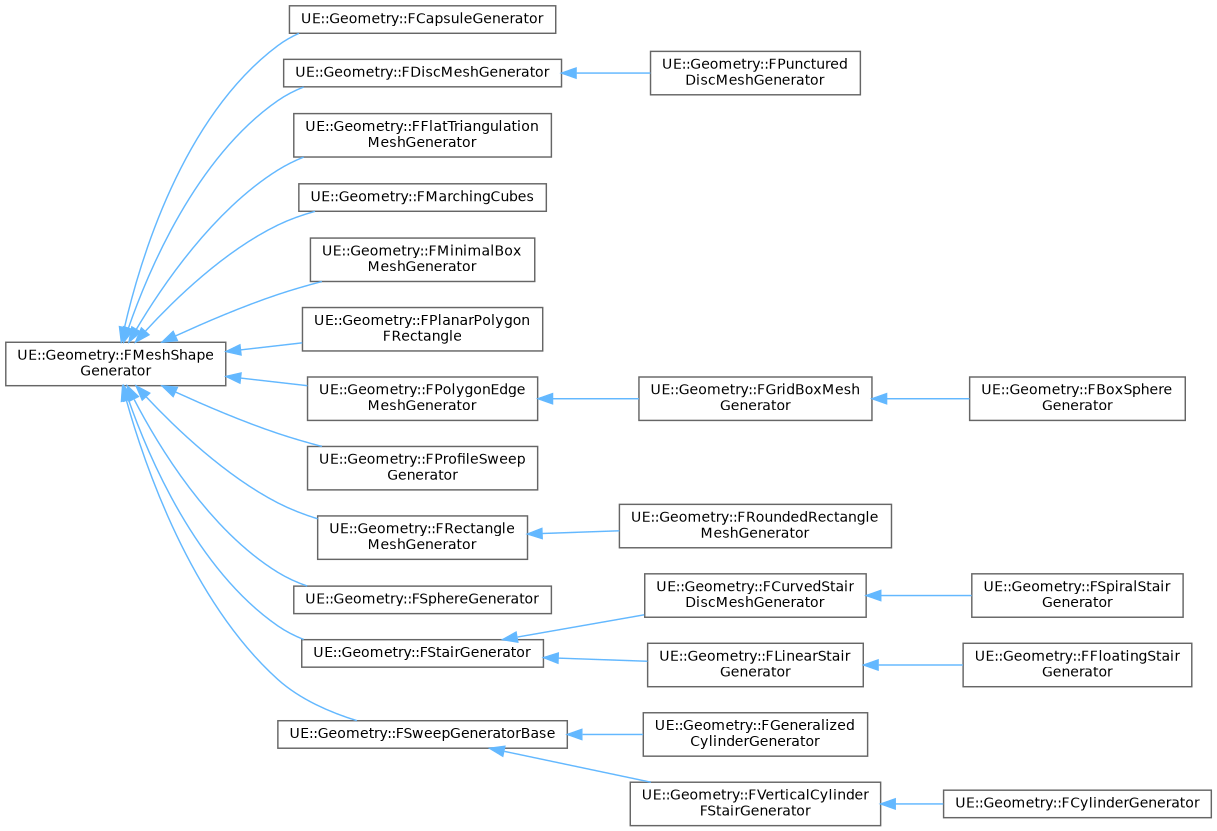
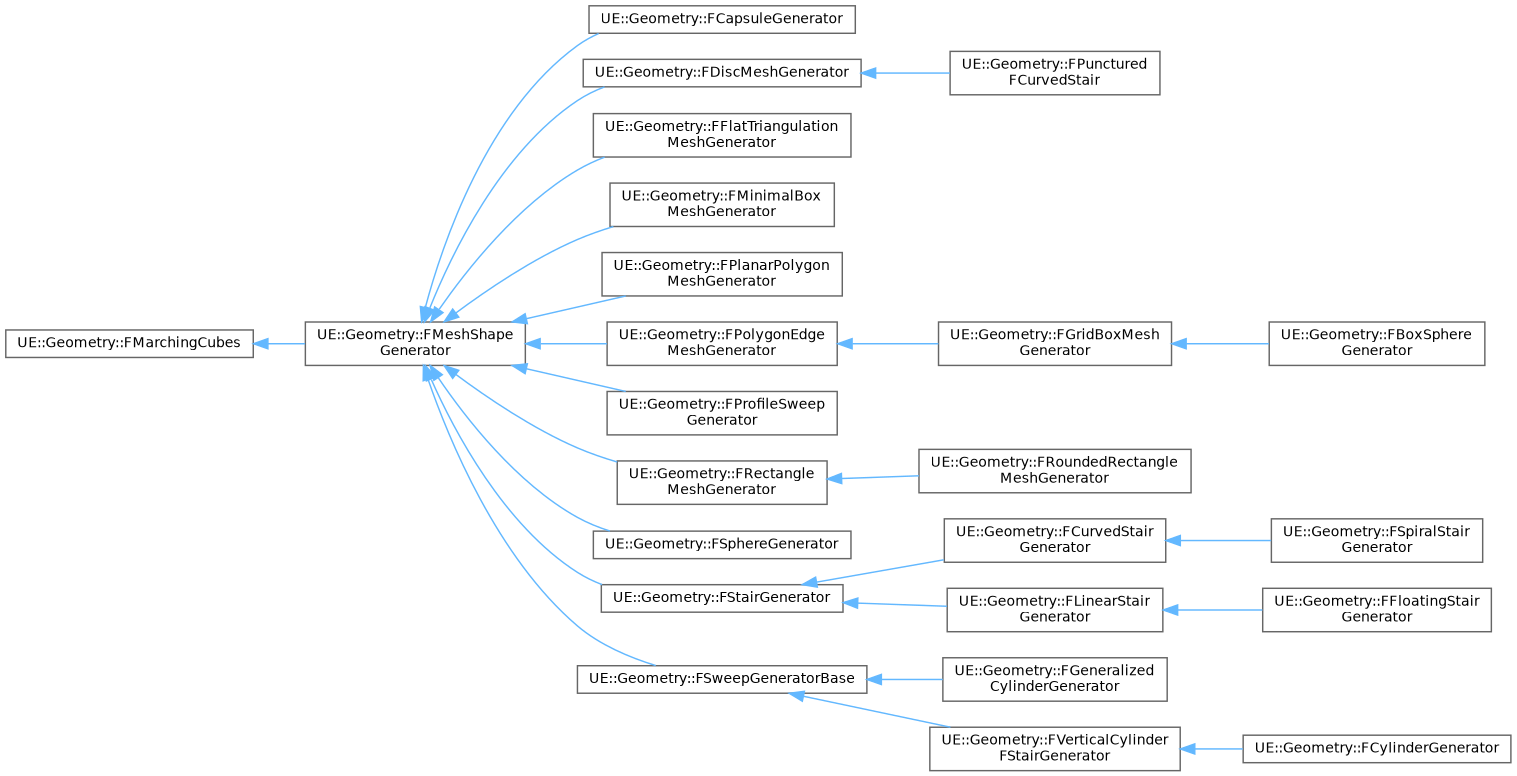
node "UE::Geometry::FPunctured DiscMeshGenerator": label "UE::Geometry::FPunctured DiscMeshGenerator" -> "UE::Geometry::FPunctured FCurvedStair"
edge "UE::Geometry::FMarchingCubes" -> "UE::Geometry::FMeshShape Generator": reversed
node "UE::Geometry::FPlanarPolygon FRectangle": label "UE::Geometry::FPlanarPolygon FRectangle" -> "UE::Geometry::FPlanarPolygon MeshGenerator"
node "UE::Geometry::FCurvedStair DiscMeshGenerator": label "UE::Geometry::FCurvedStair DiscMeshGenerator" -> "UE::Geometry::FCurvedStair Generator"
